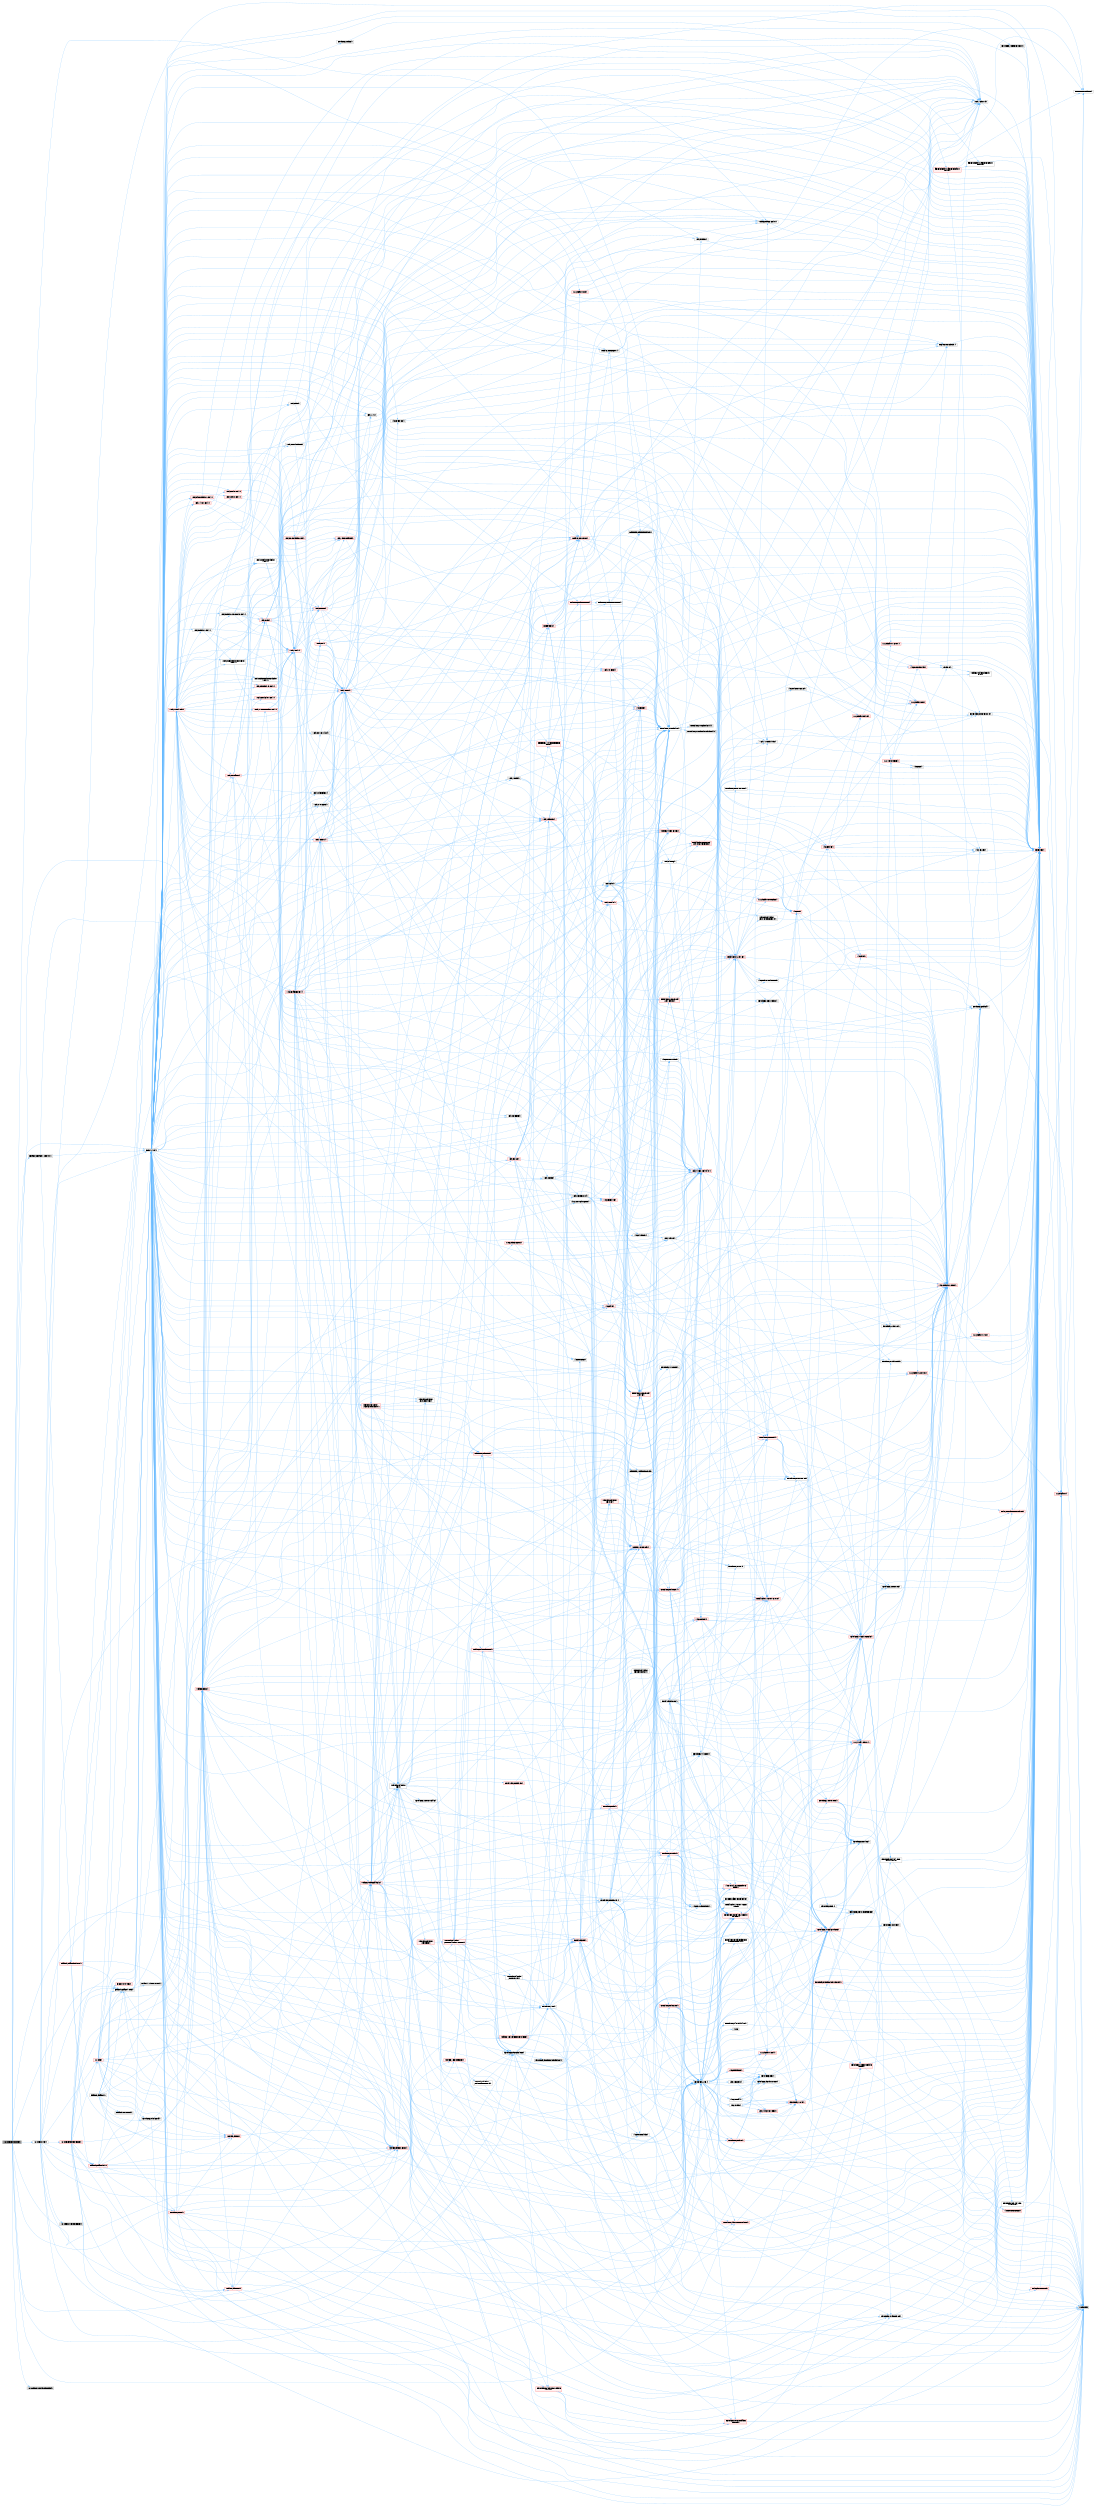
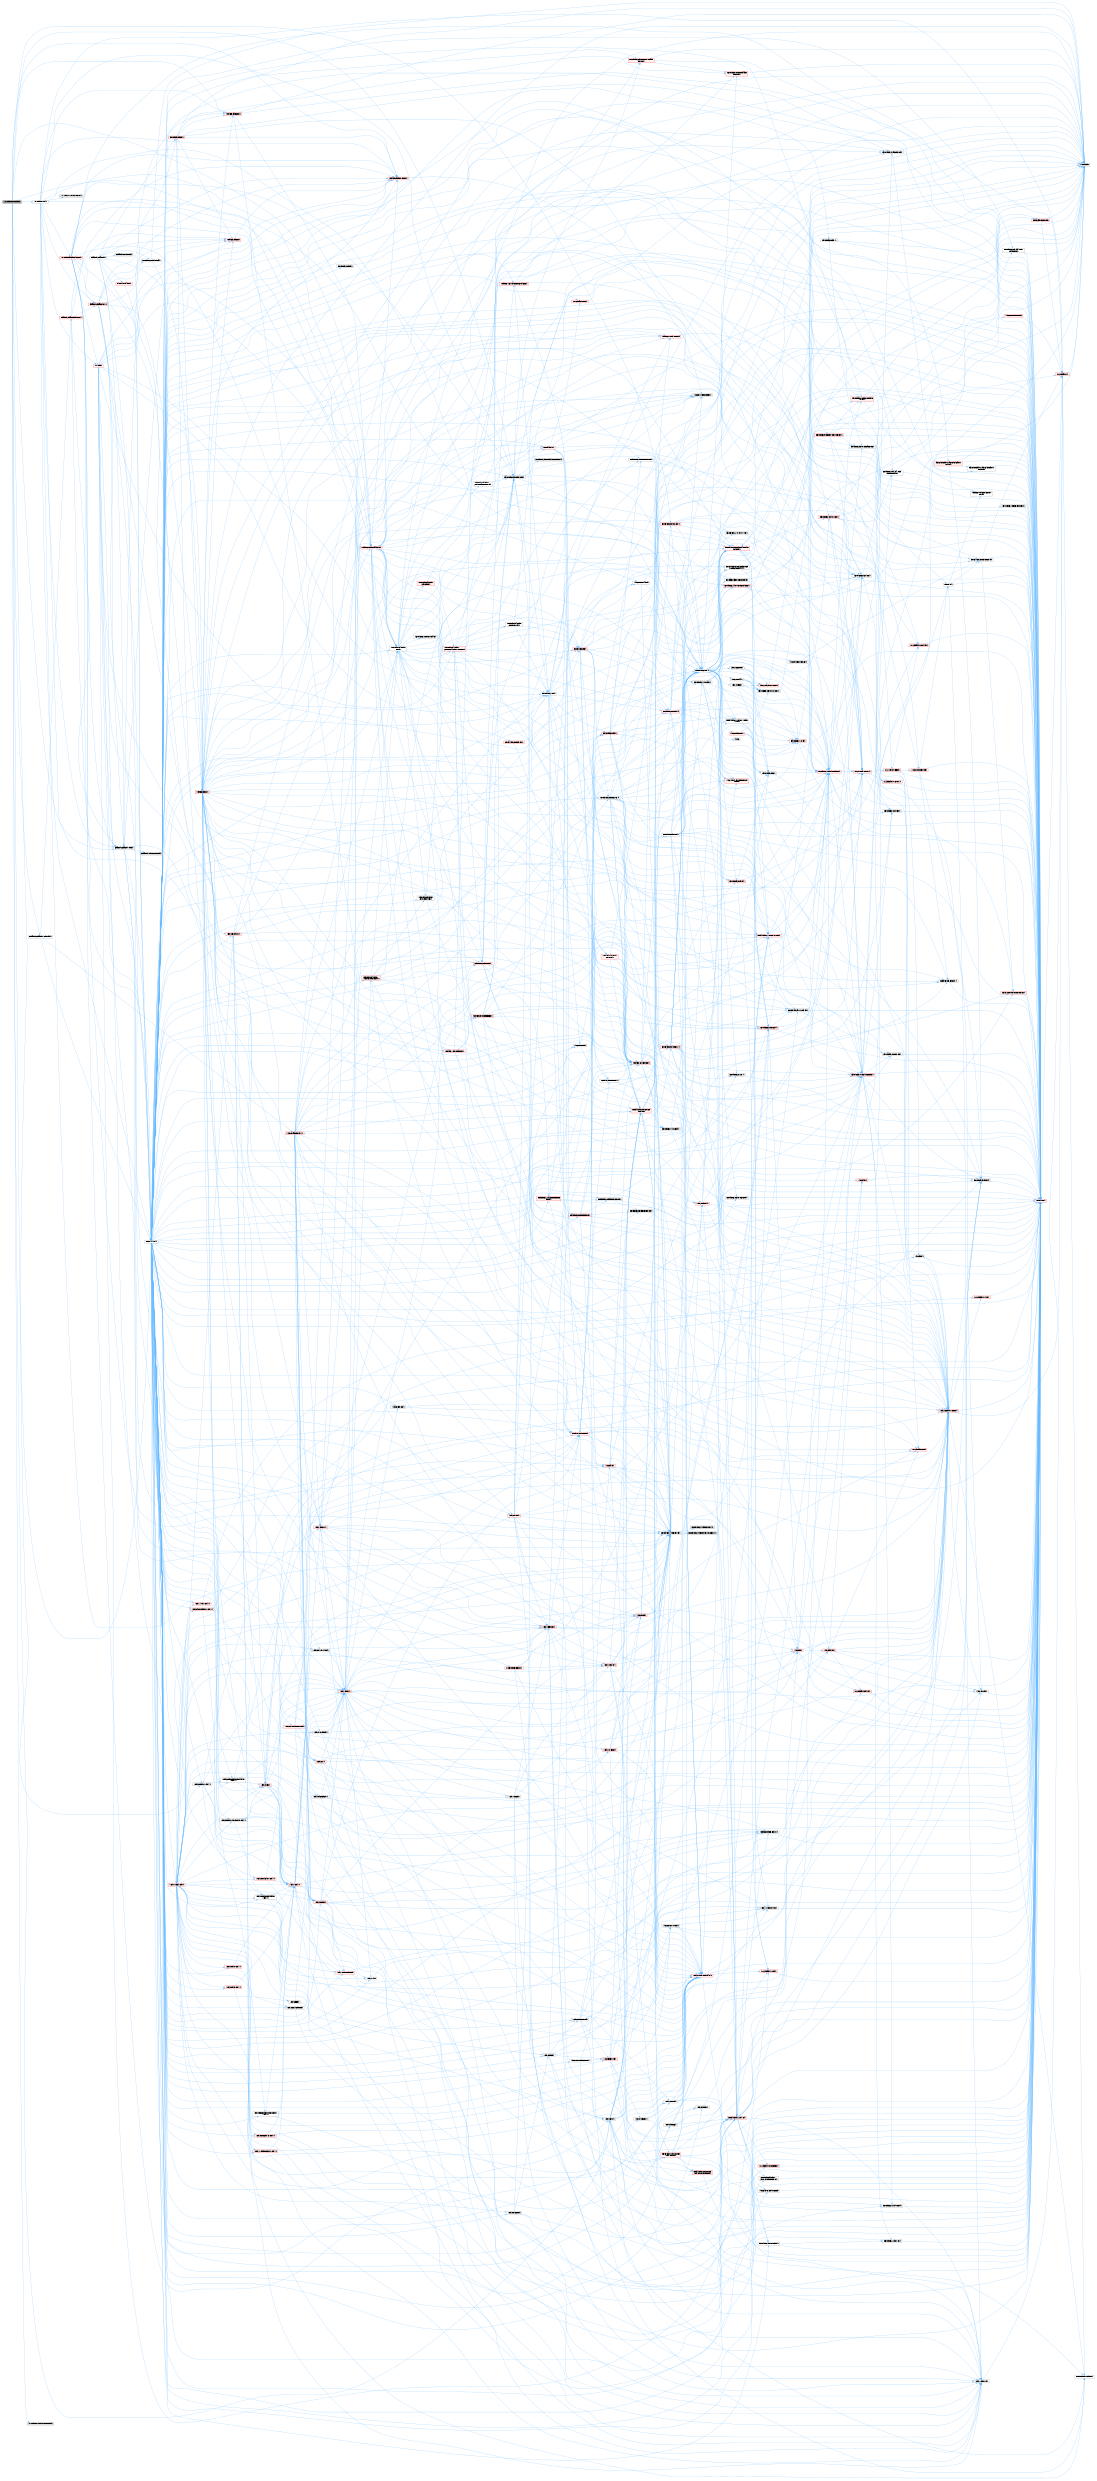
node "Internationalization /TextComparison.h": removed
